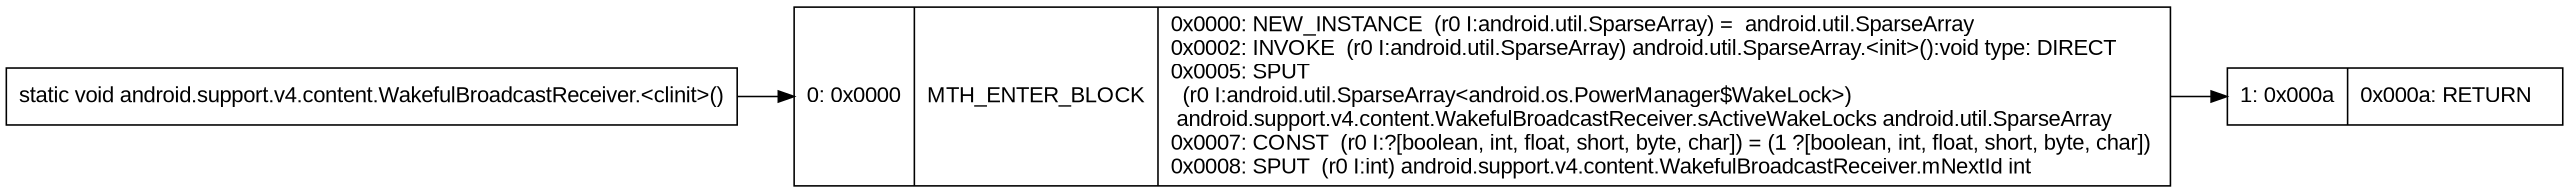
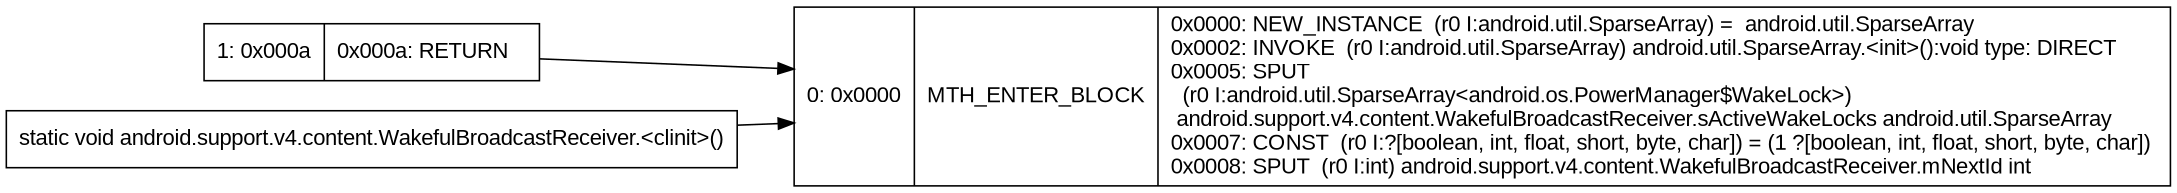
edge "0: 0x0000" -> "1: 0x000a": reversed
